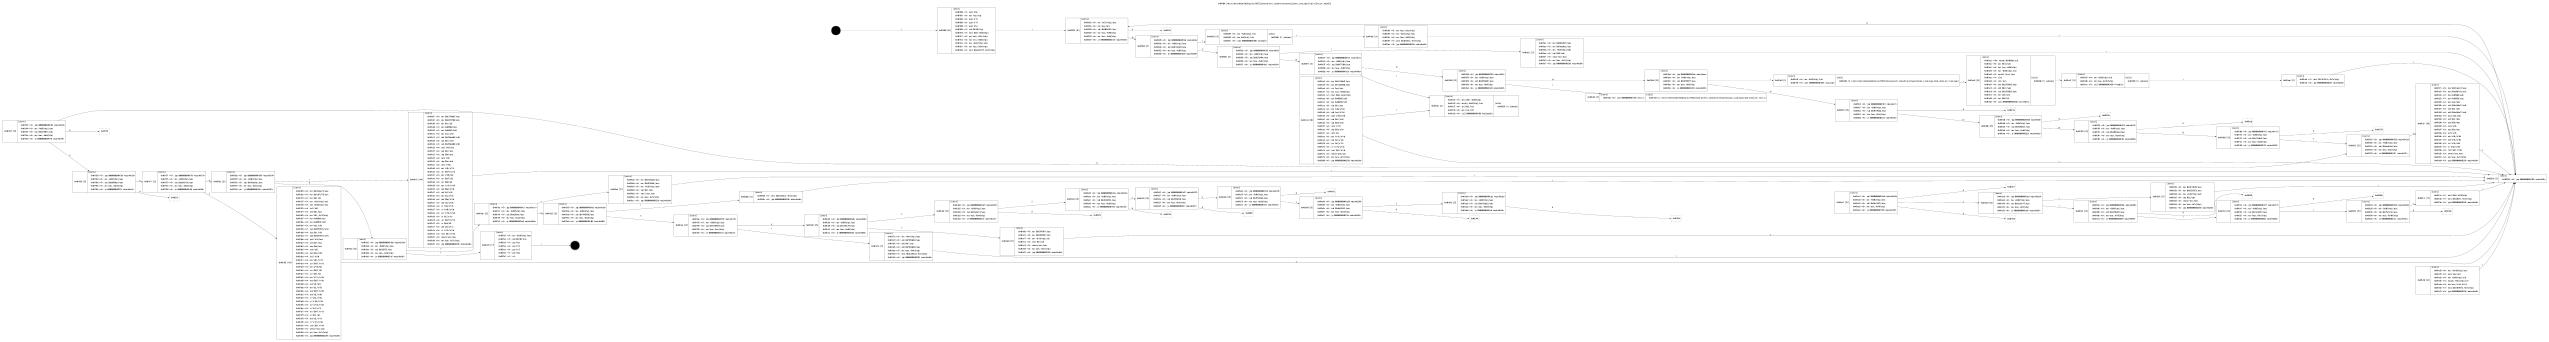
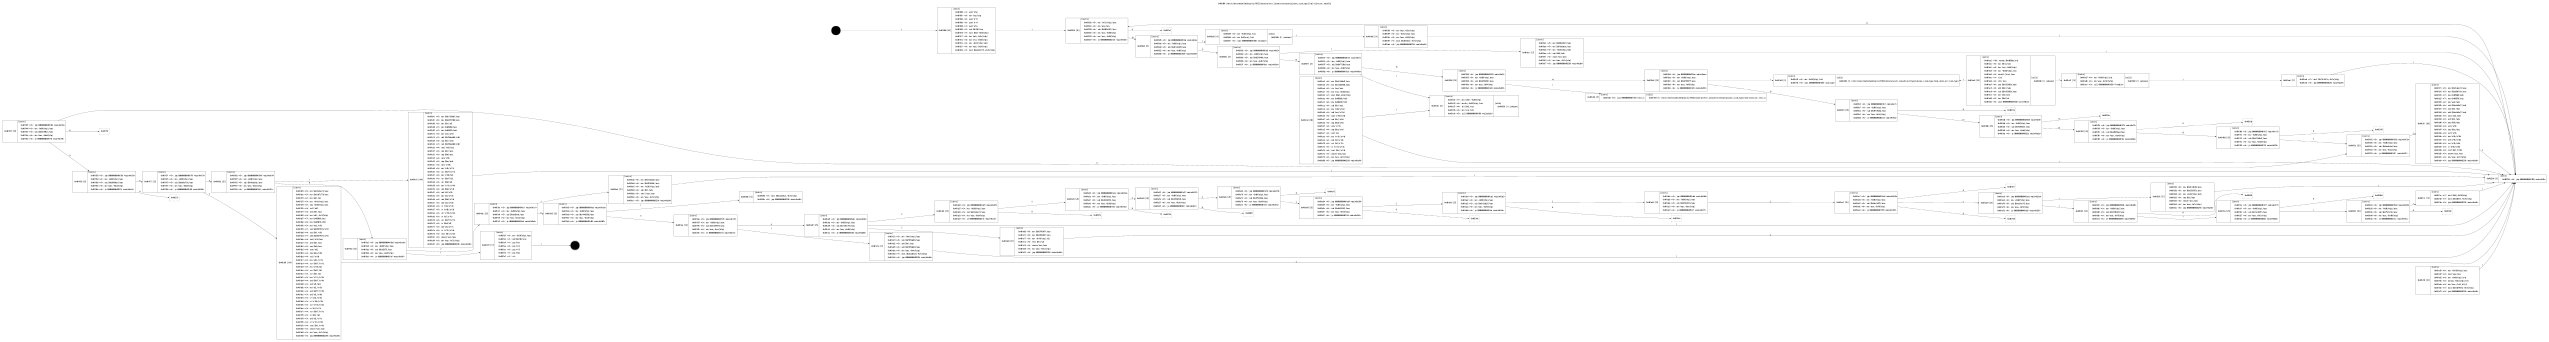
edge "0x401e99 [9]" -> "0x401ea2 [53]": reversed
edge "0x401d05 [12]" -> "0x402296 [5]": now "0x401a07 [25]" -> "0x402296 [5]"
node "0x401ab6 [25]": added
